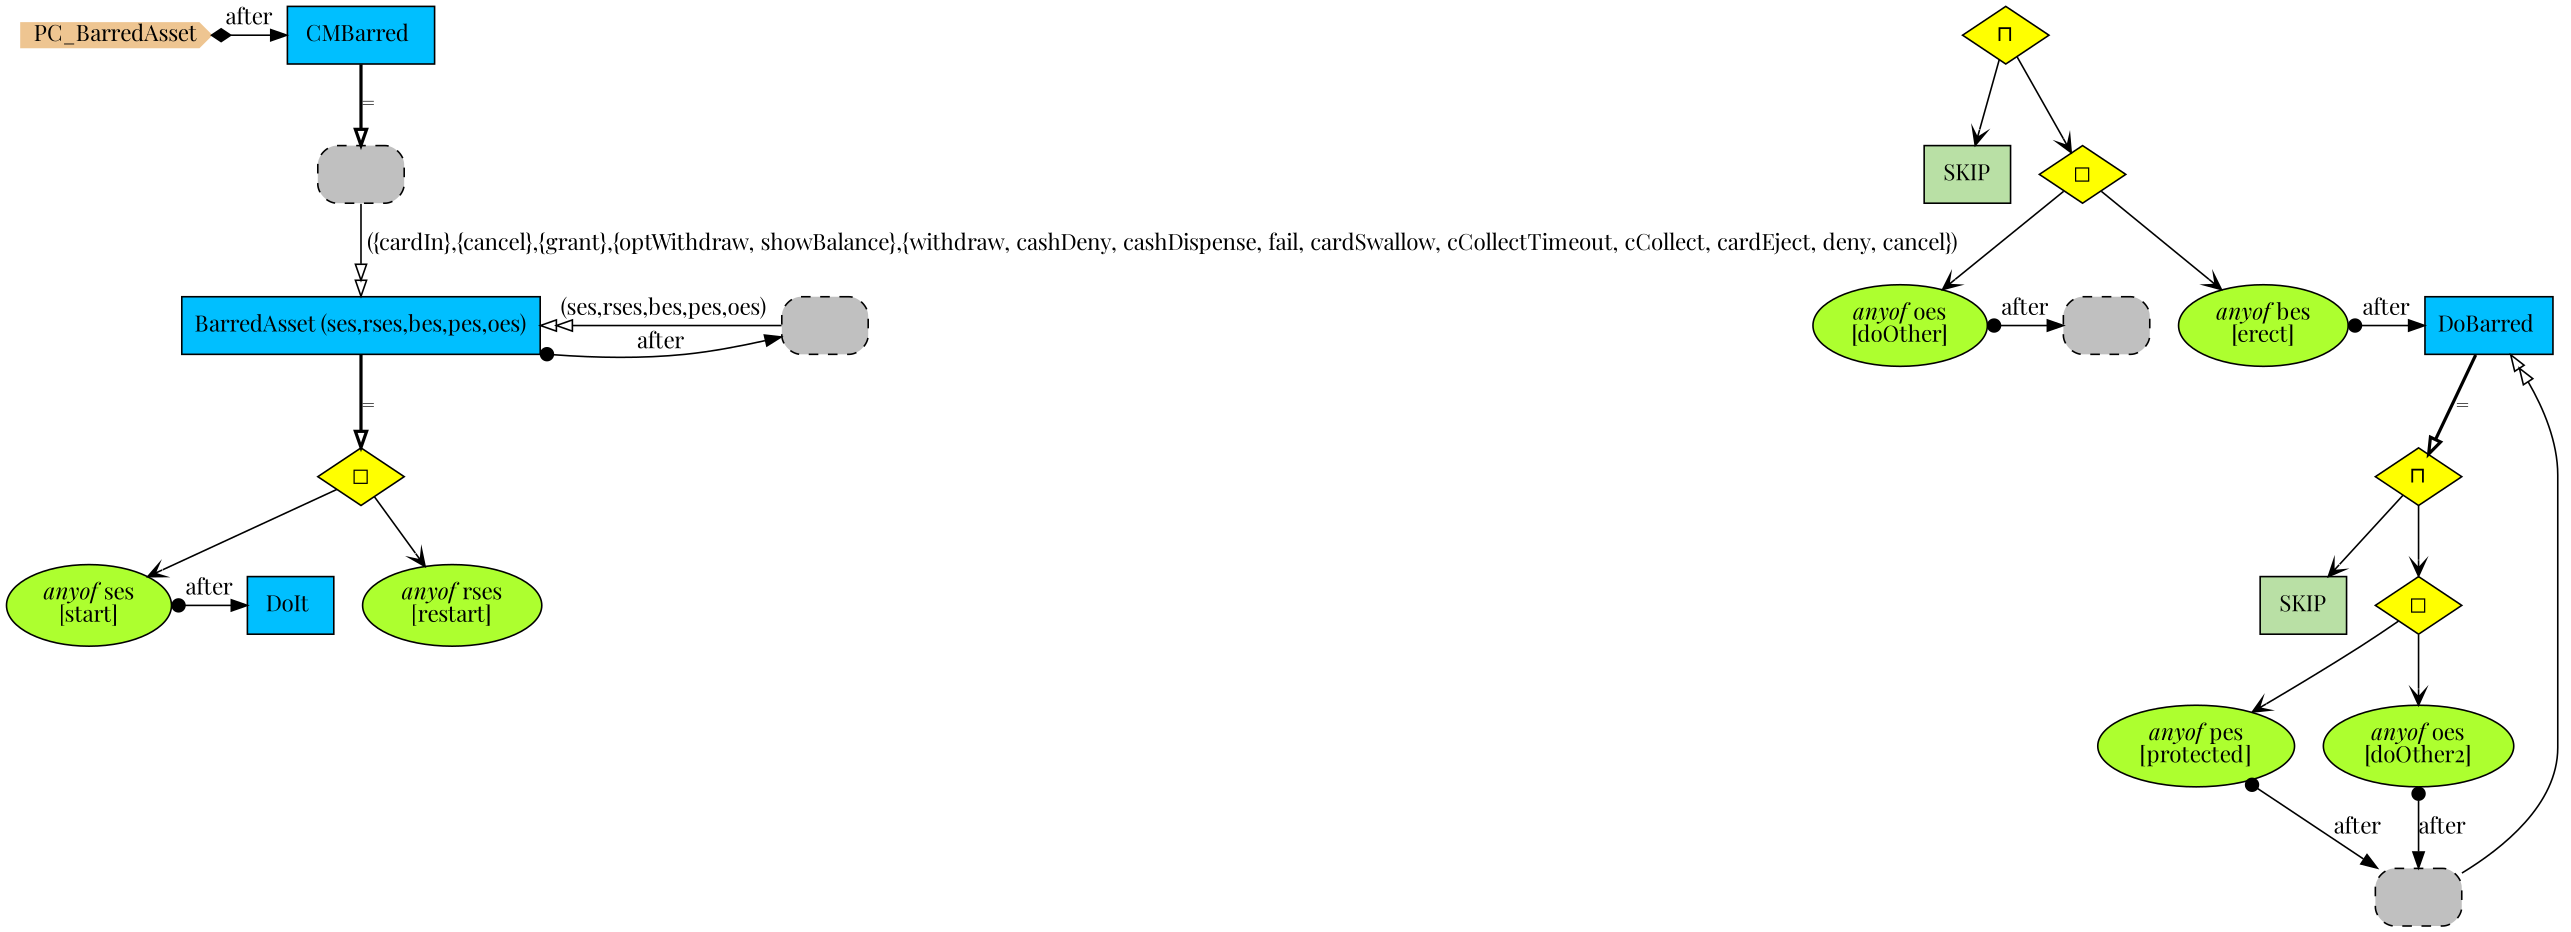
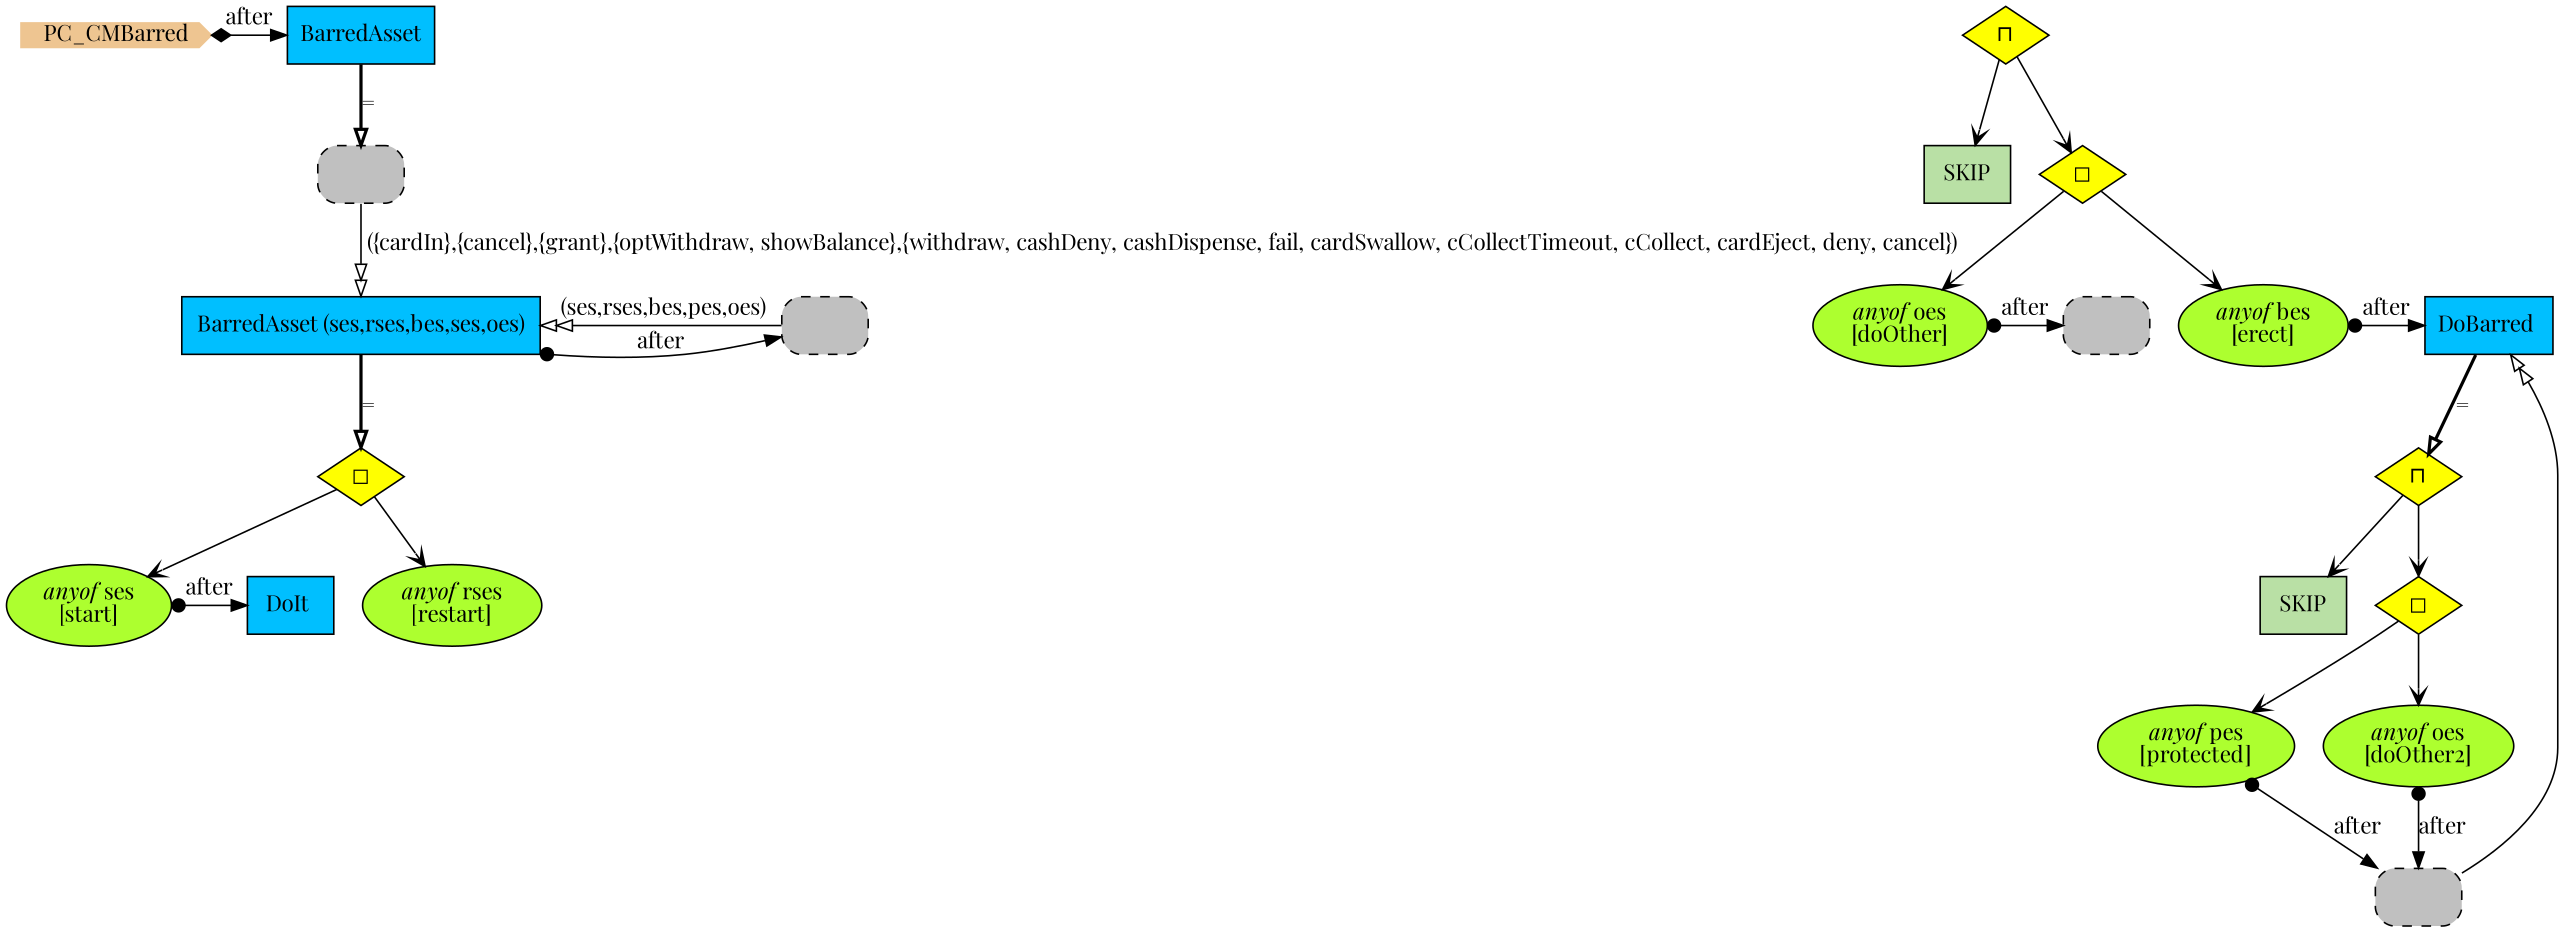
node "PC_BarredAsset": label "PC_BarredAsset" -> "PC_CMBarred"
node "CMBarred": label "CMBarred" -> "BarredAsset"
node "BarredAsset (ses,rses,bes,pes,oes)": label "BarredAsset (ses,rses,bes,pes,oes)" -> "BarredAsset (ses,rses,bes,ses,oes)"
